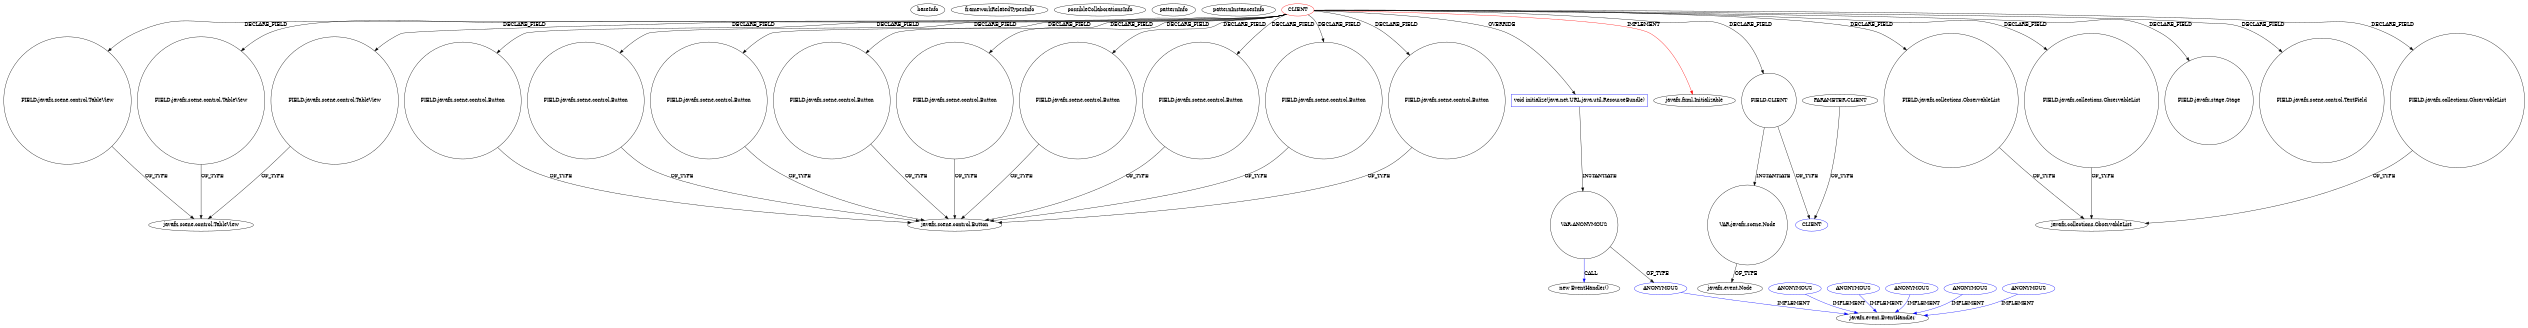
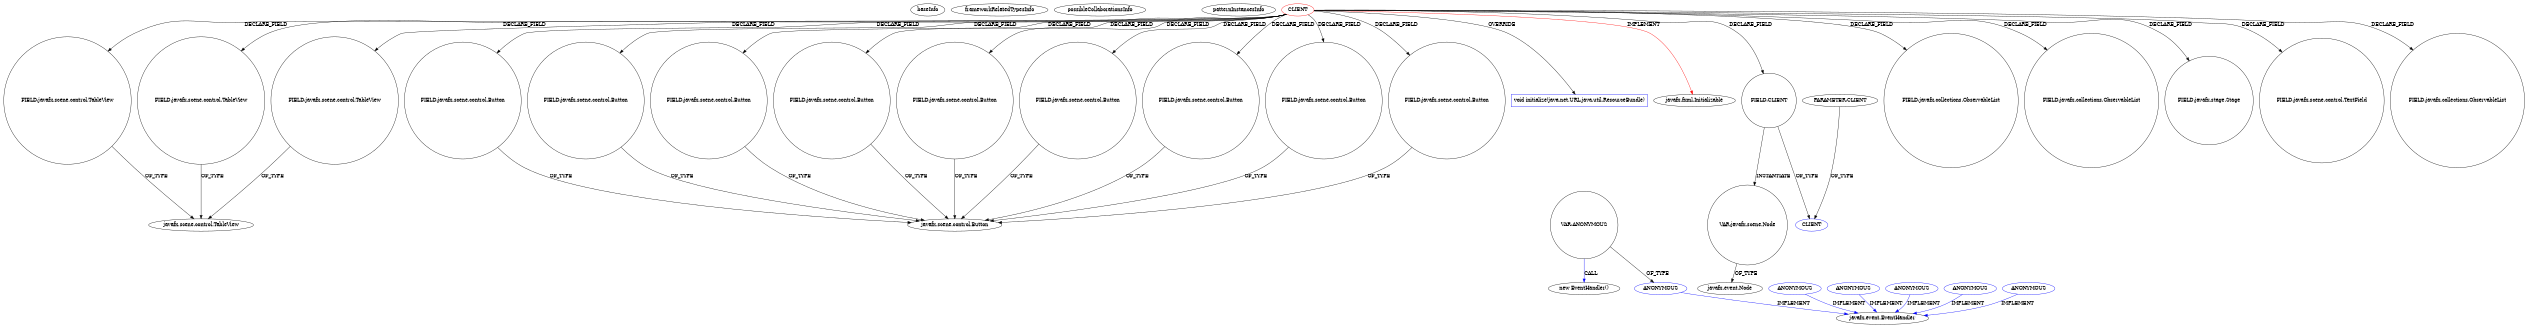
node "patternInfo": removed
edge "void initialize(java.net.URL,java.util.ResourceBundle)" -> "VAR:ANONYMOUS": removed, label "INSTANTIATE"
node "javafx.collections.ObservableList": removed
